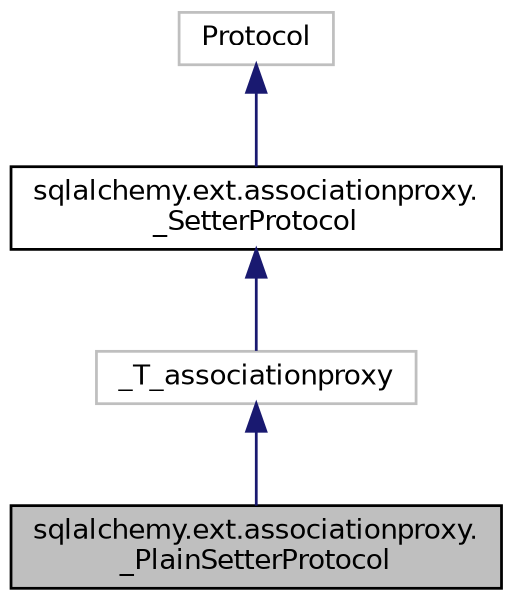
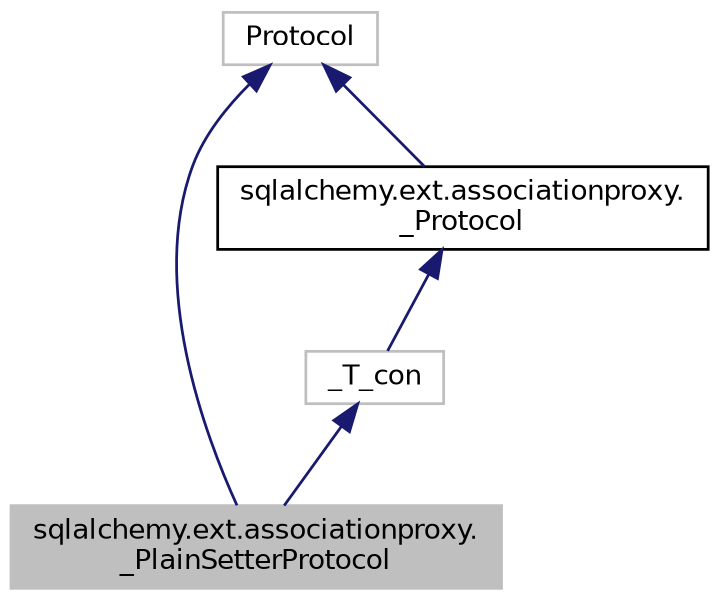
node "sqlalchemy.ext.associationproxy. _SetterProtocol": label "sqlalchemy.ext.associationproxy. _SetterProtocol" -> "sqlalchemy.ext.associationproxy. _Protocol"
edge "sqlalchemy.ext.associationproxy. _PlainSetterProtocol" -> "Protocol": added
node "_T_associationproxy": label "_T_associationproxy" -> "_T_con"
node "sqlalchemy.ext.associationproxy. _PlainSetterProtocol": color black -> grey75
